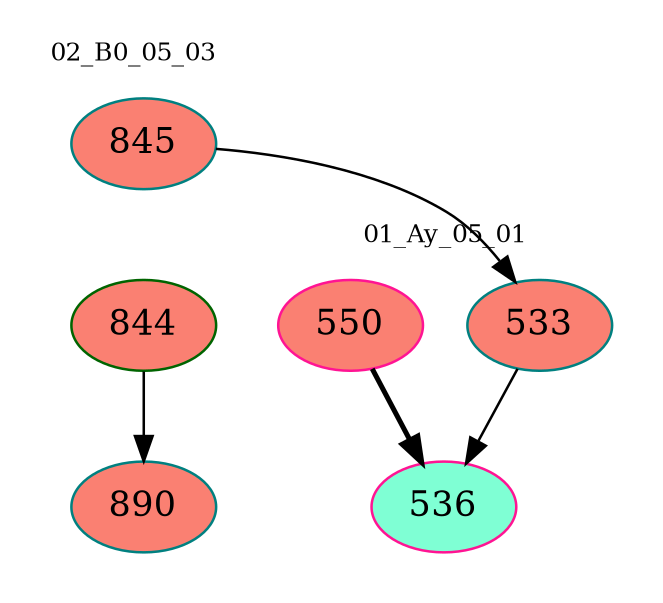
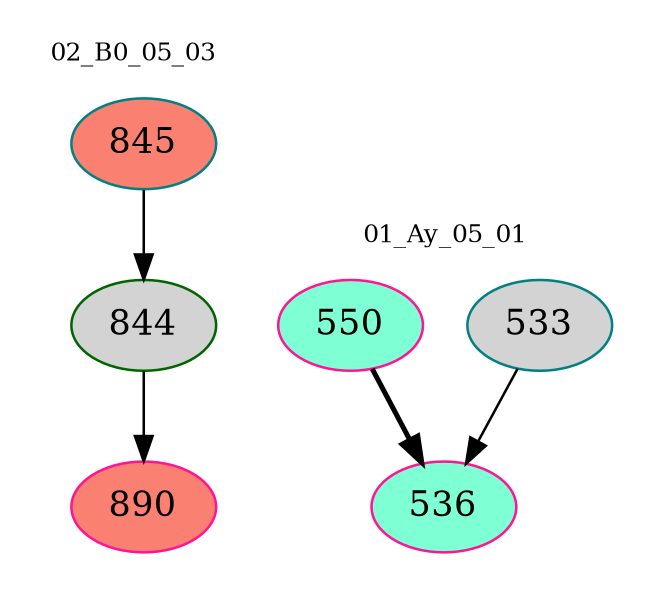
edge "845" -> "533": now "845" -> "844"
node "844": fillcolor salmon -> lightgrey
node "550": fillcolor salmon -> aquamarine
node "533": fillcolor salmon -> lightgrey
node "890": color teal -> deeppink
